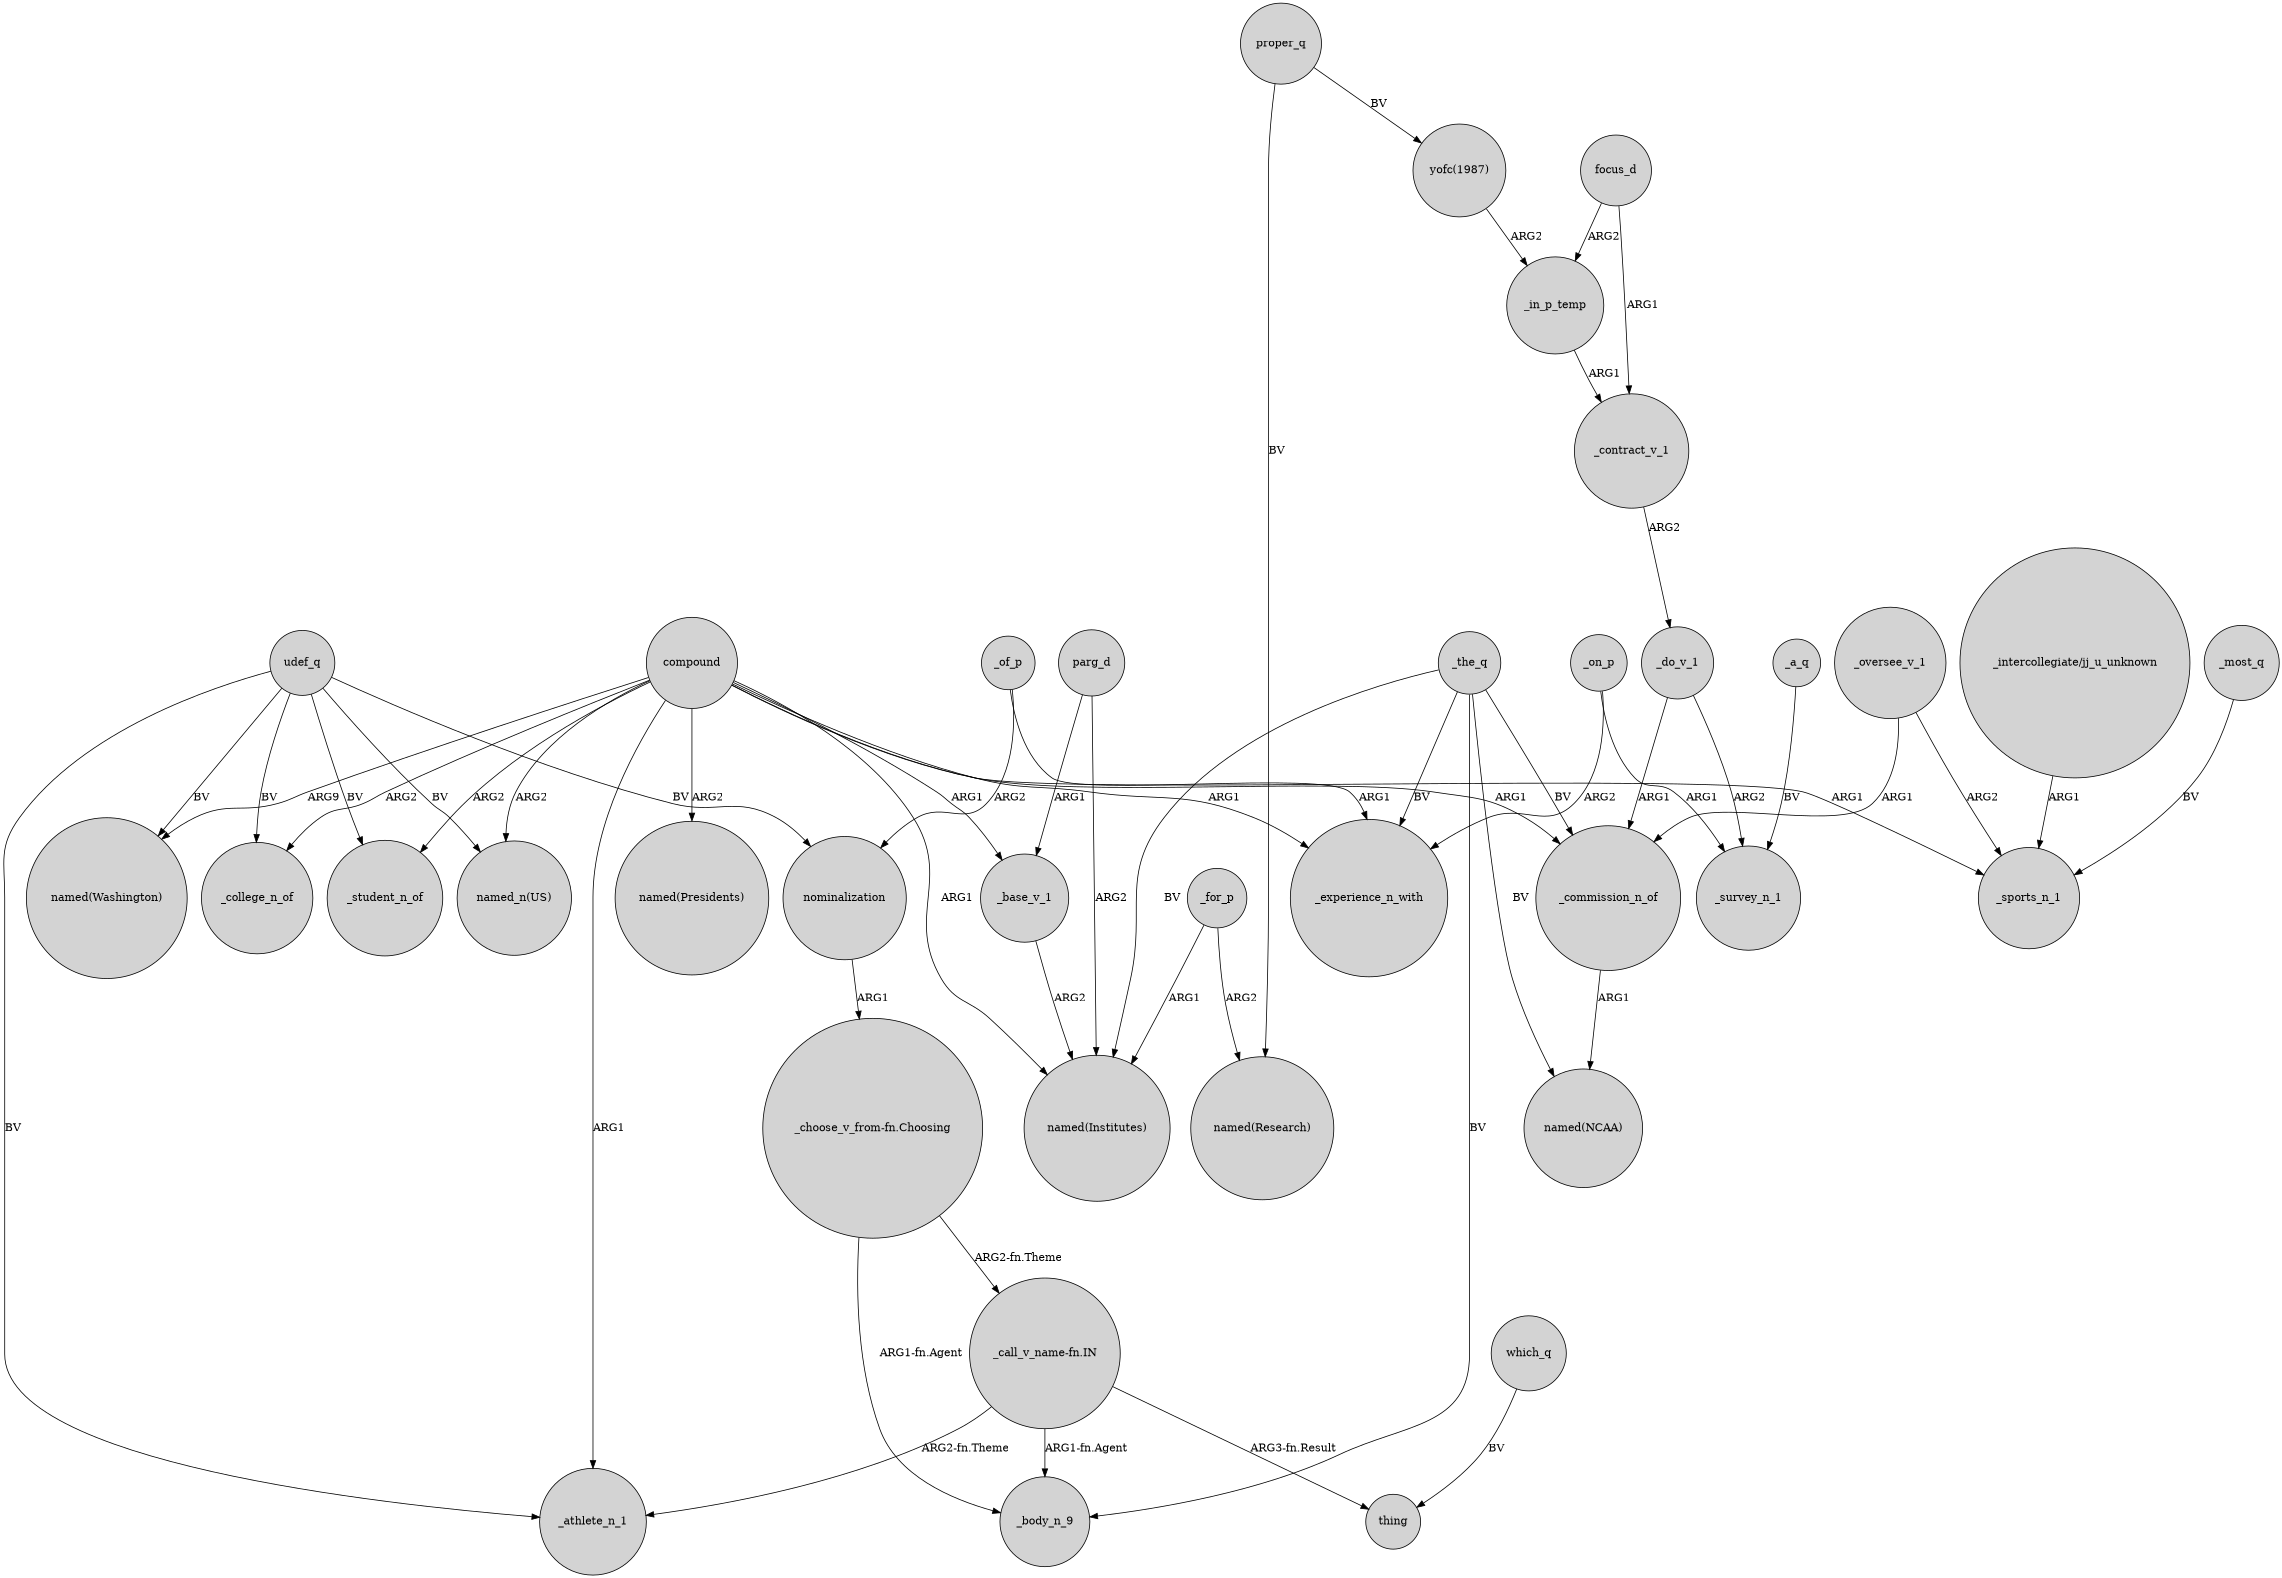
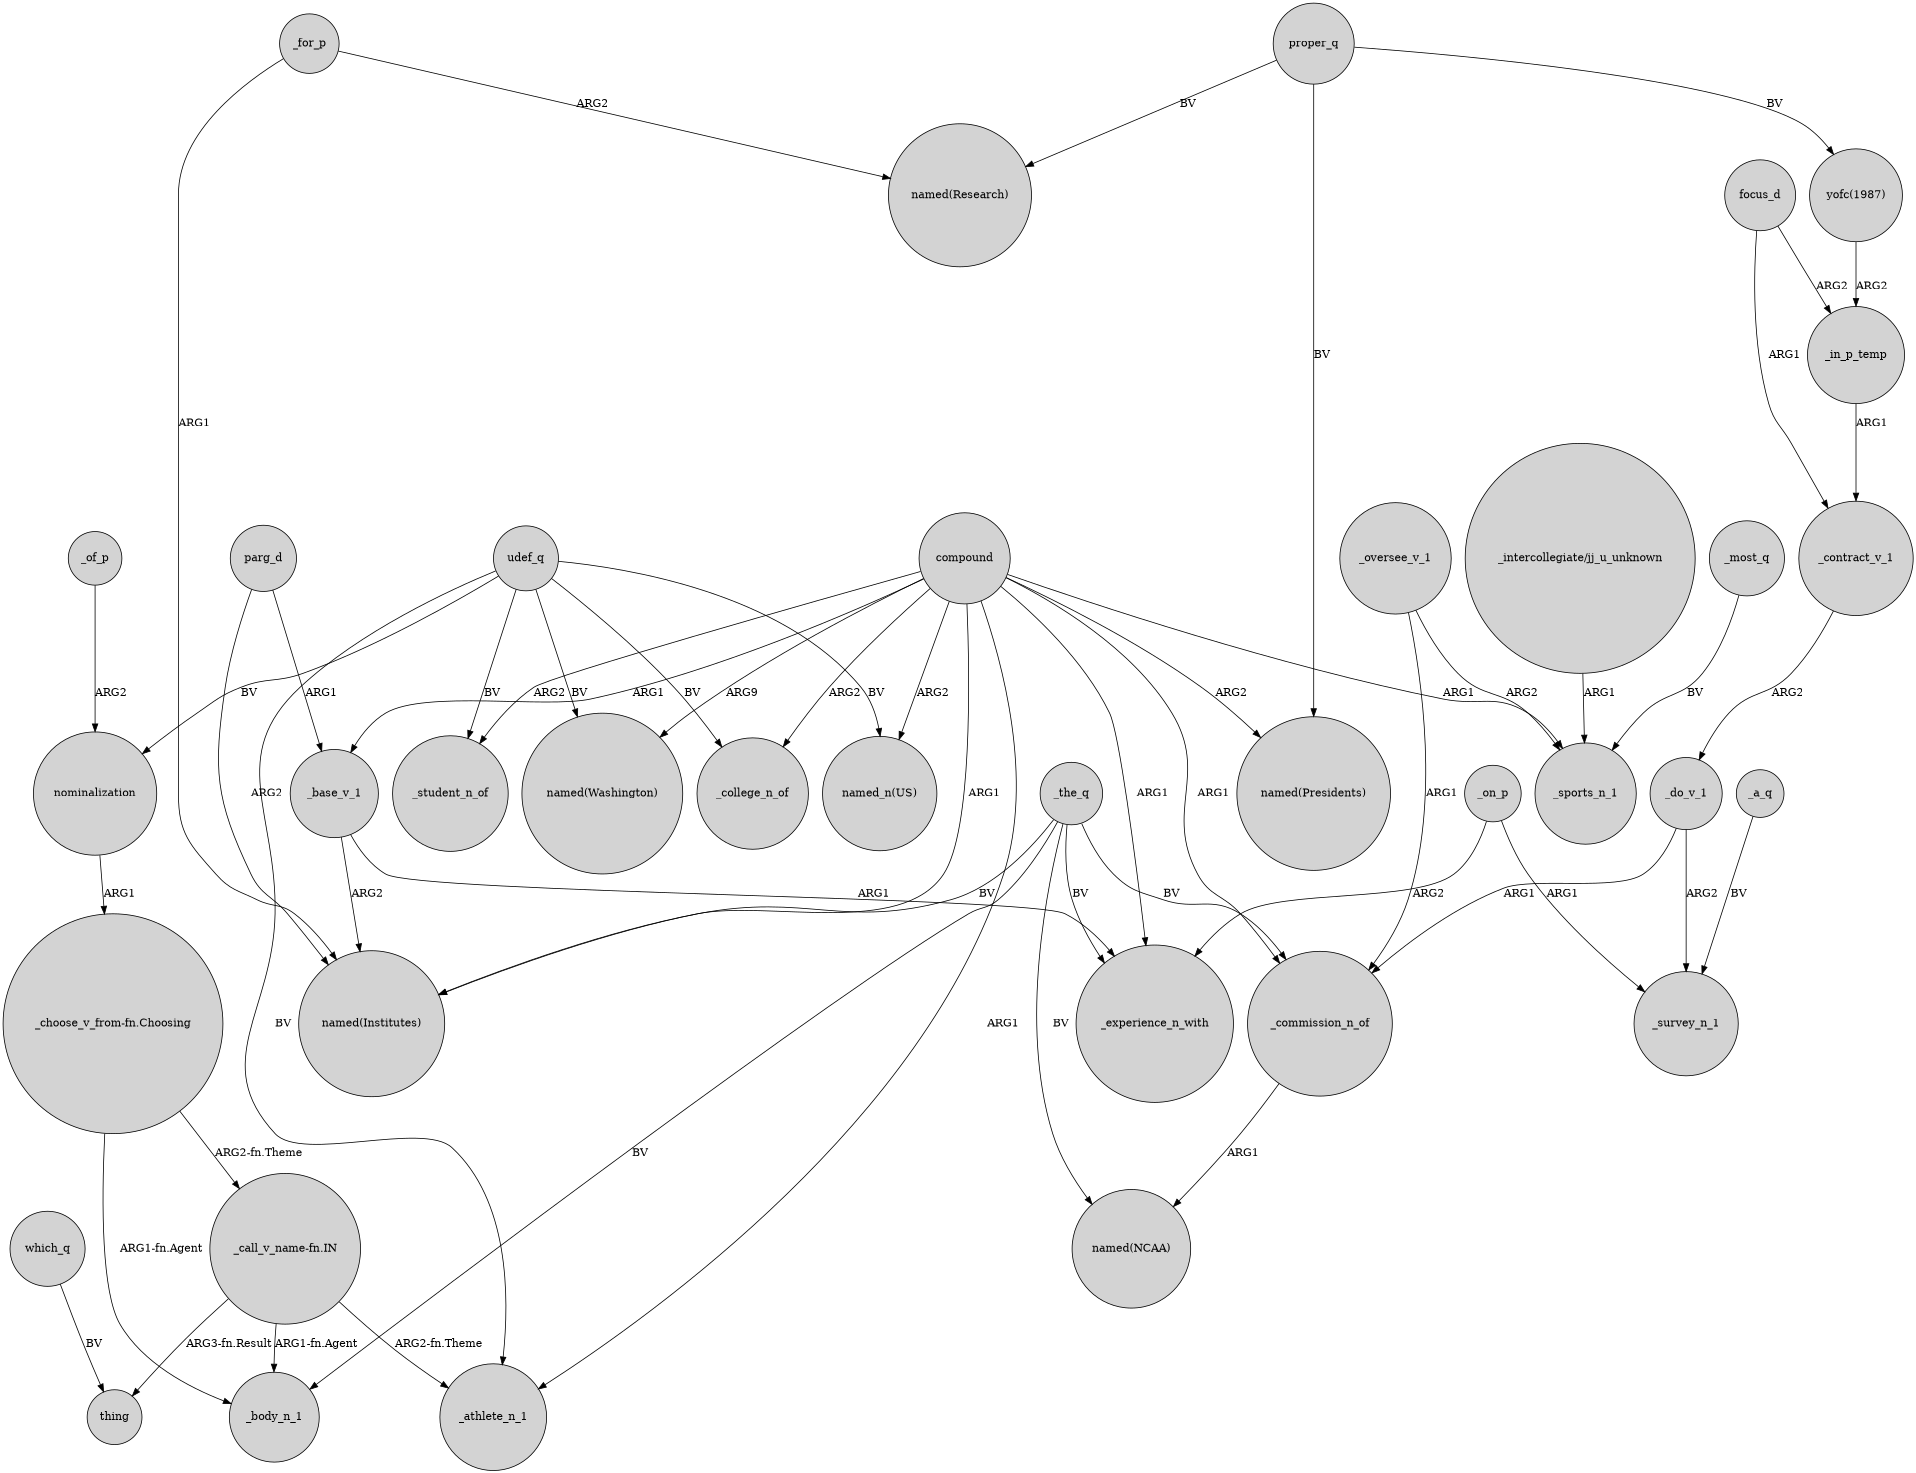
edge "proper_q" -> "named(Presidents)": added, label "BV"
edge "_of_p" -> "_experience_n_with": now "_base_v_1" -> "_experience_n_with"
node "_body_n_9": label "_body_n_9" -> "_body_n_1"
